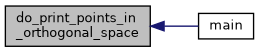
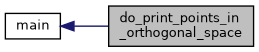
edge "main" -> "do_print_points_in _orthogonal_space": reversed
